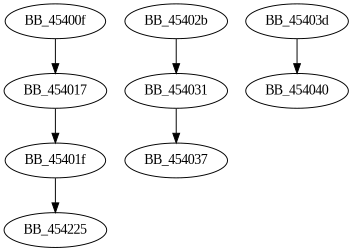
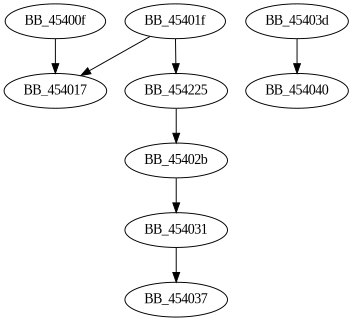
edge "BB_454017" -> "BB_45401f": reversed
edge "BB_454225" -> "BB_45402b": added
